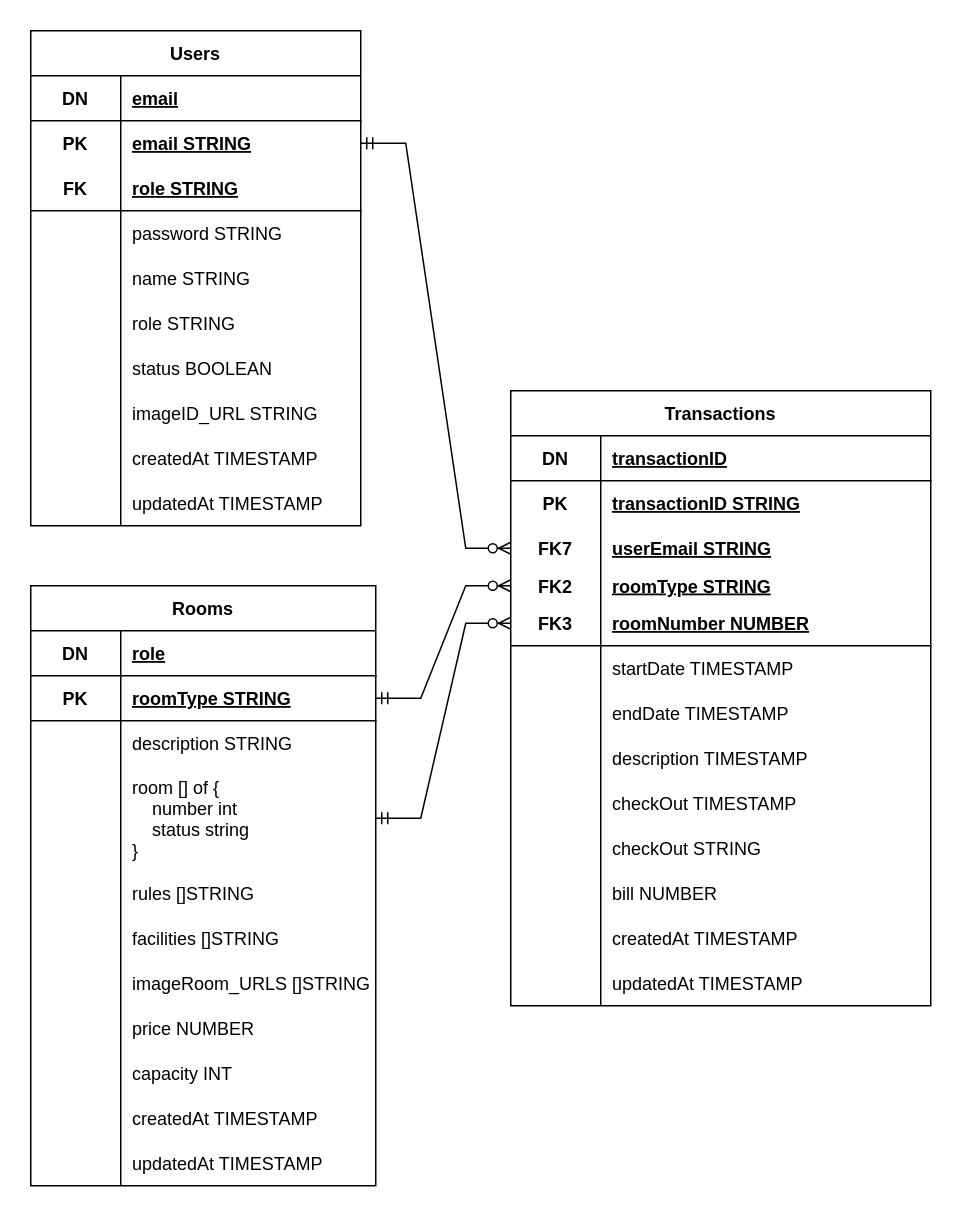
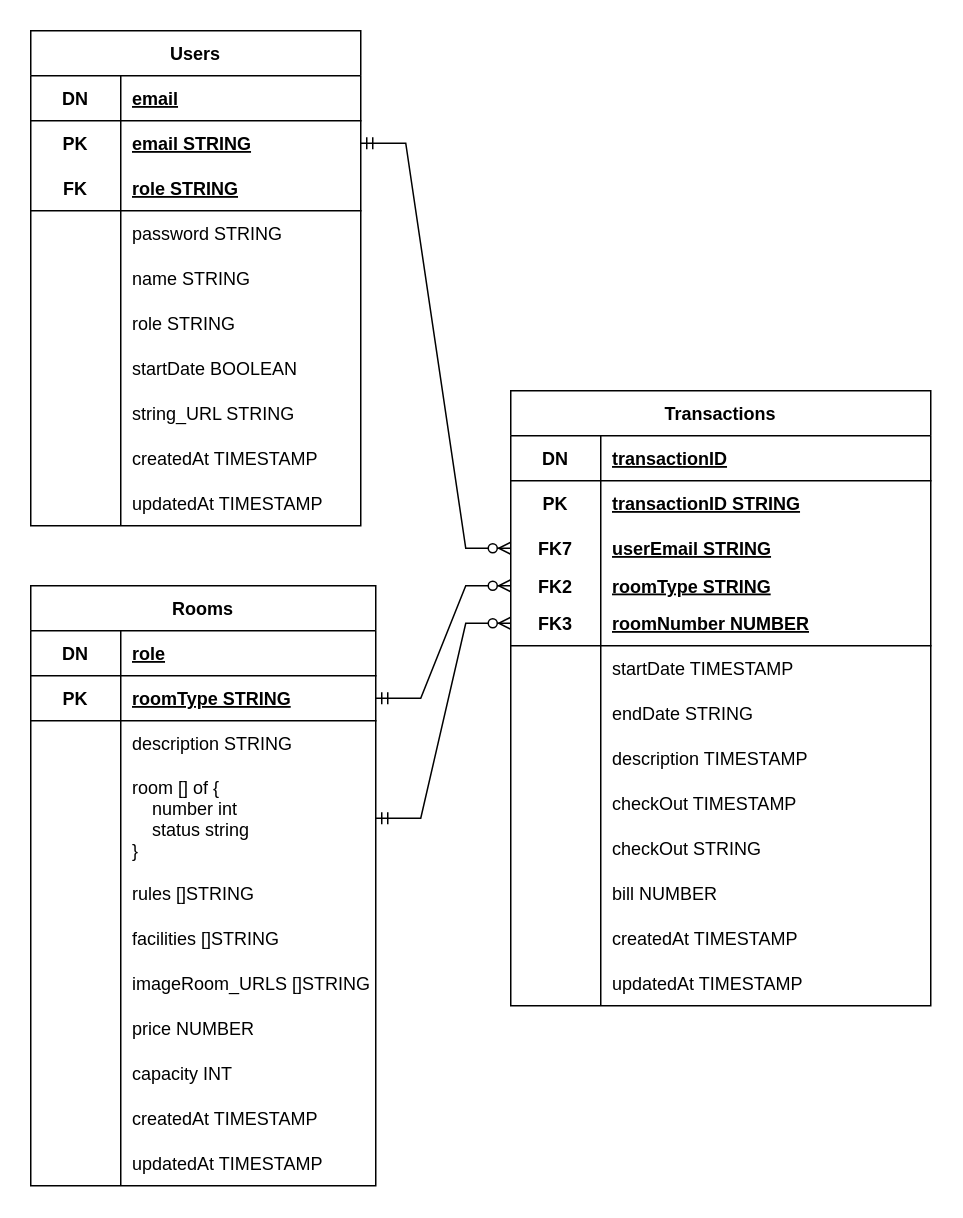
node "status BOOLEAN": label "status BOOLEAN" -> "startDate BOOLEAN"
node "imageID_URL STRING": label "imageID_URL STRING" -> "string_URL STRING"
node "endDate TIMESTAMP": label "endDate TIMESTAMP" -> "endDate STRING"
